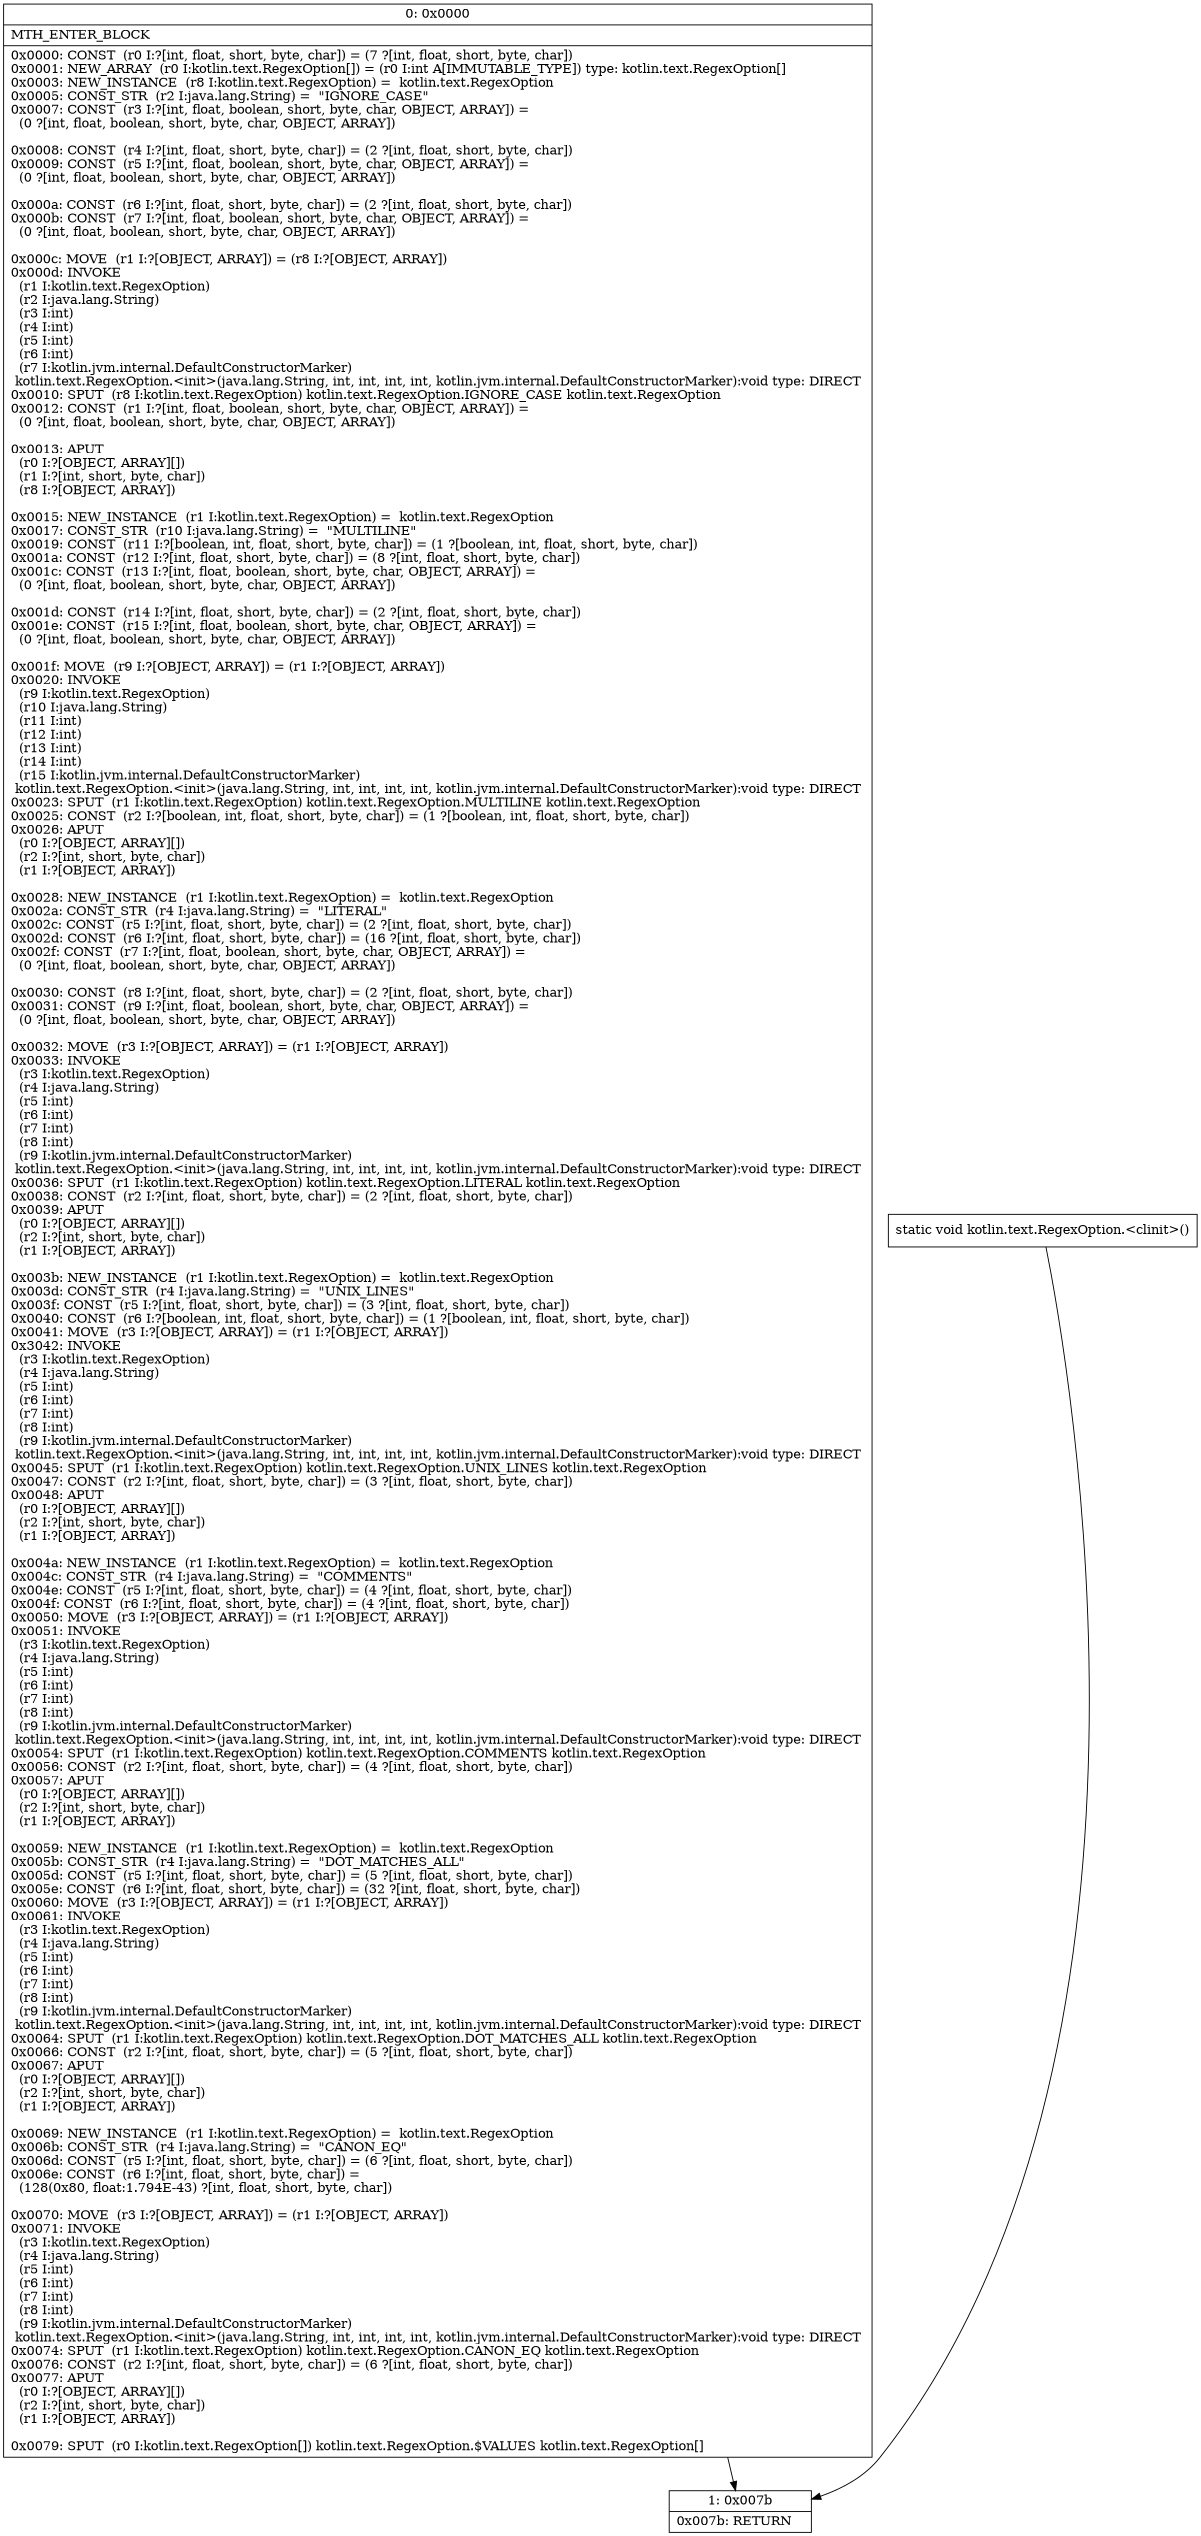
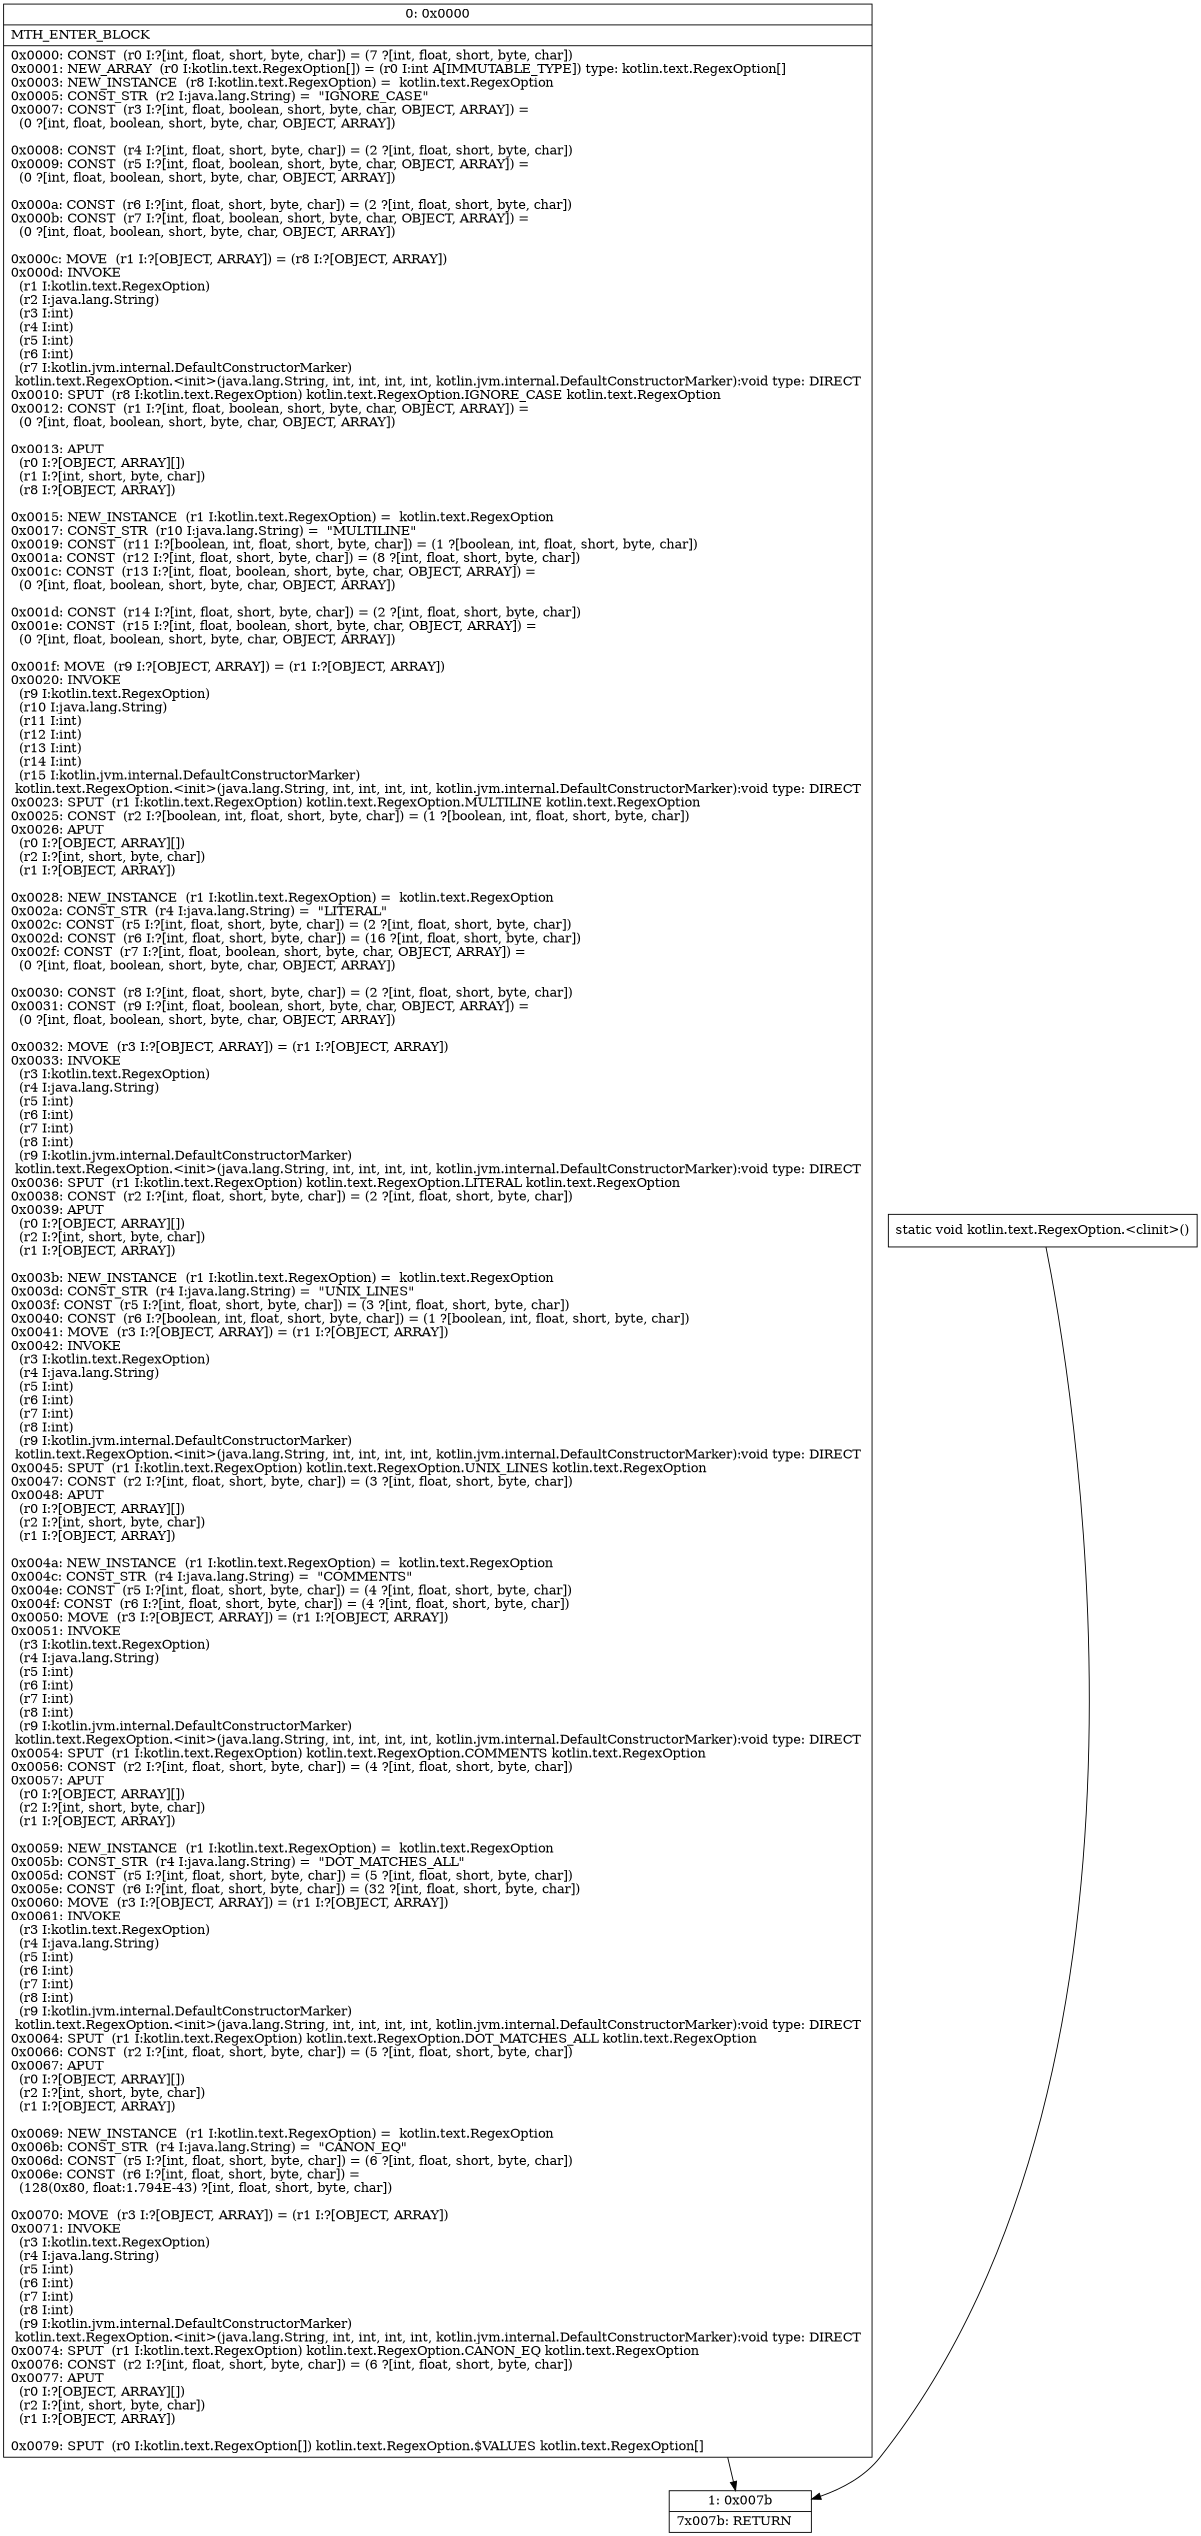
node "0: 0x0000": text "0x3042: INVOKE" -> "0x0042: INVOKE"
node "1: 0x007b": text "0x007b: RETURN" -> "7x007b: RETURN"
